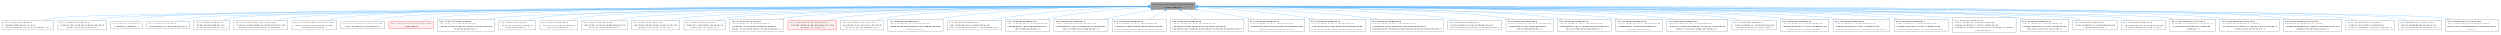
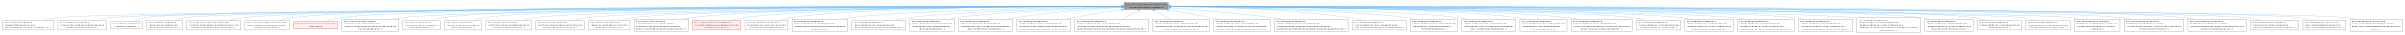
node "src/finiteVolume/finiteVolume /fvm/fvmSup.H": label "src/finiteVolume/finiteVolume /fvm/fvmSup.H" -> "src/finiteVolume/finiteVolume /interRegionHeat/fvmSup.H"
node "src/combustionModels /noCombustion/noCombustion.C": removed
node "src/finiteVolume/finiteVolume /fvc/fvcSmooth/fvcSmooth.C": removed
